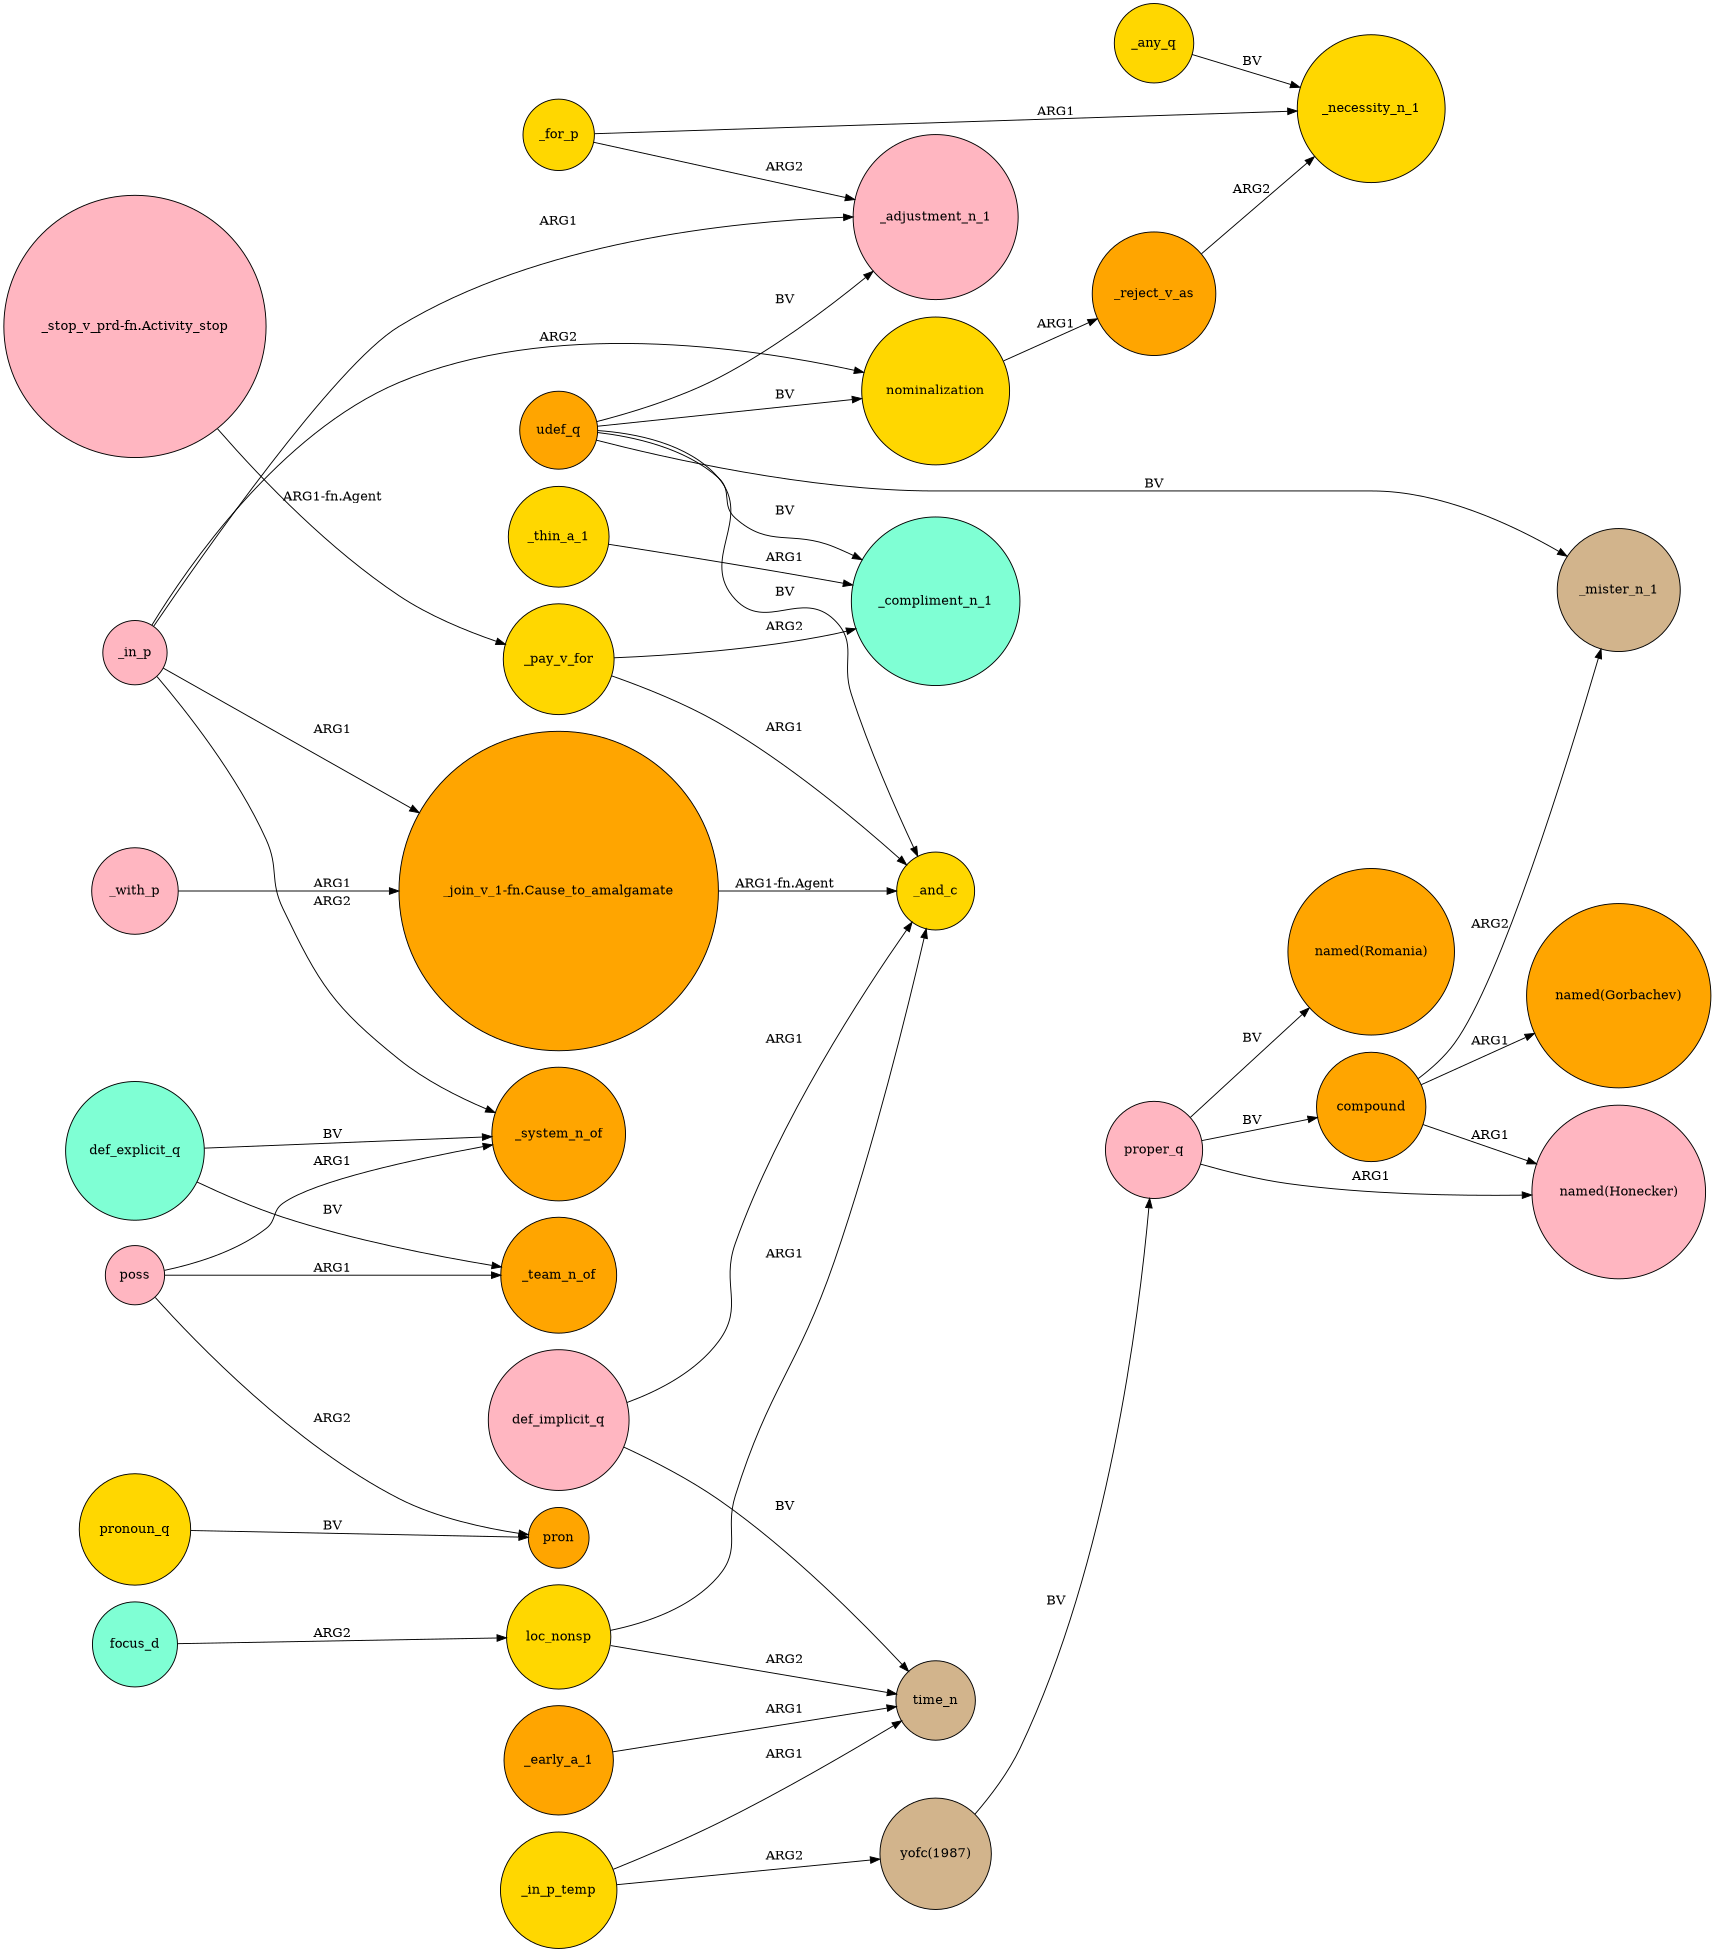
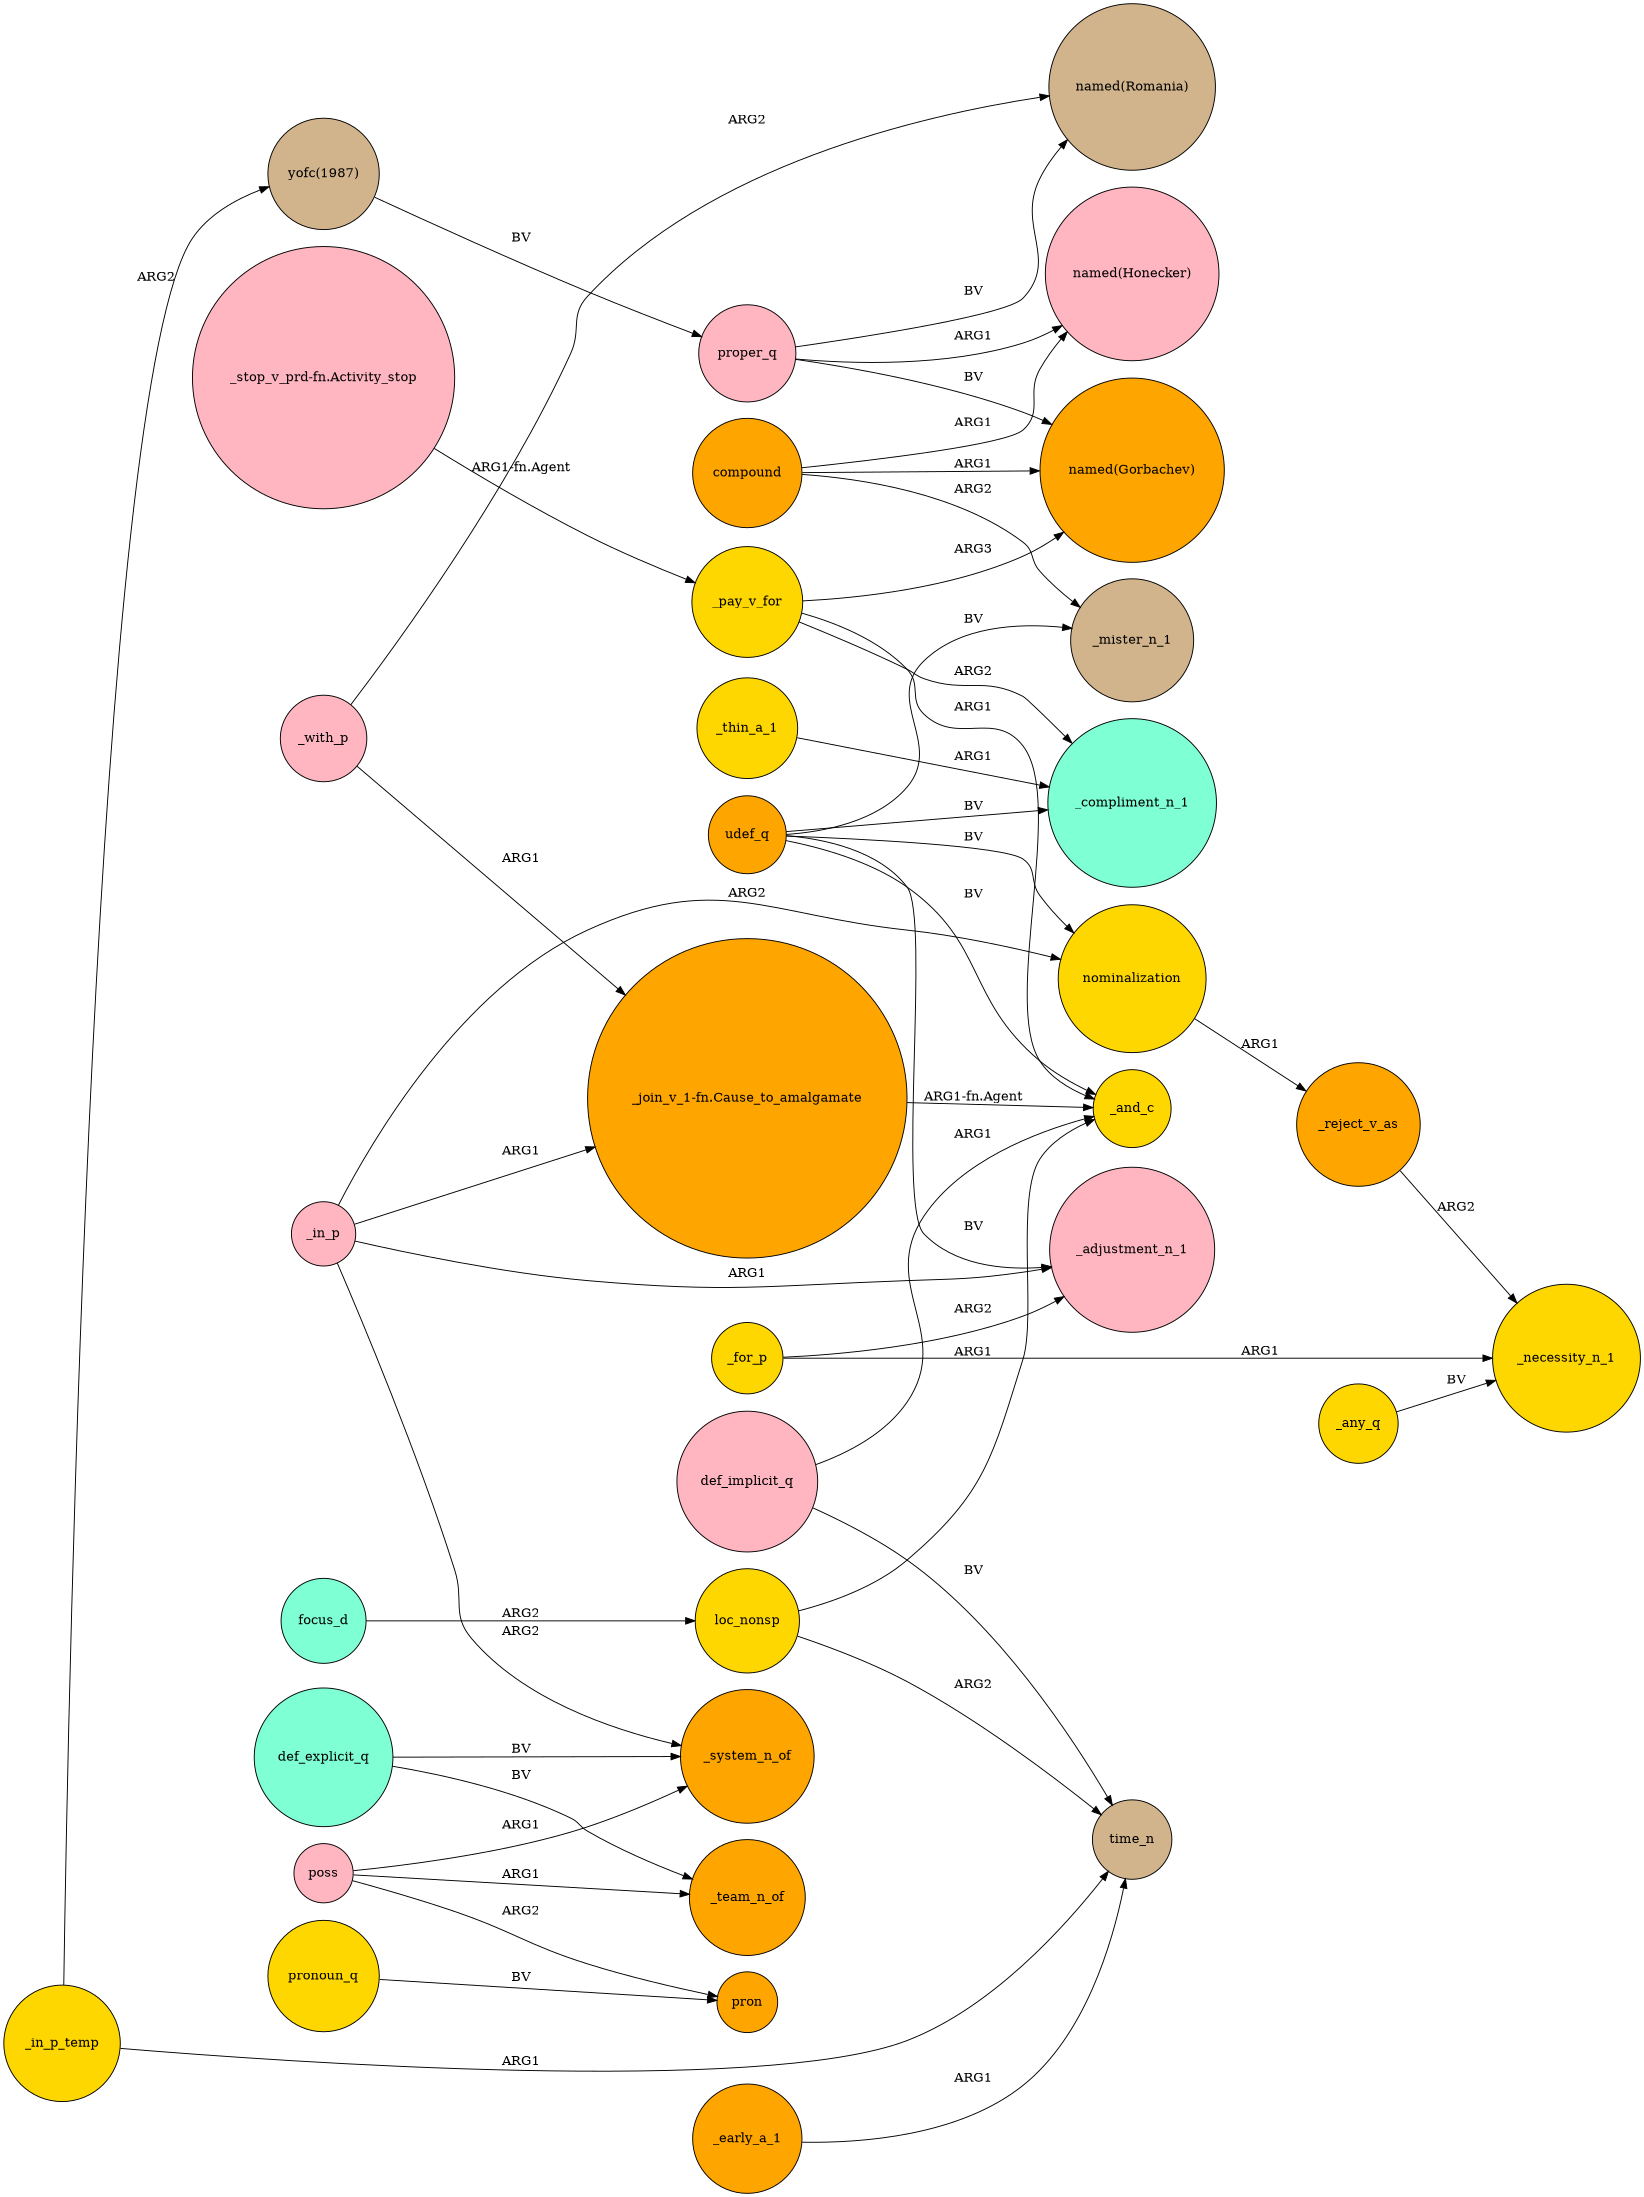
edge "_with_p" -> "named(Romania)": added, label "ARG2"
edge "_pay_v_for" -> "named(Gorbachev)": added, label "ARG3"
node "named(Romania)": fillcolor orange -> tan
edge "proper_q" -> "compound": now "proper_q" -> "named(Gorbachev)"
